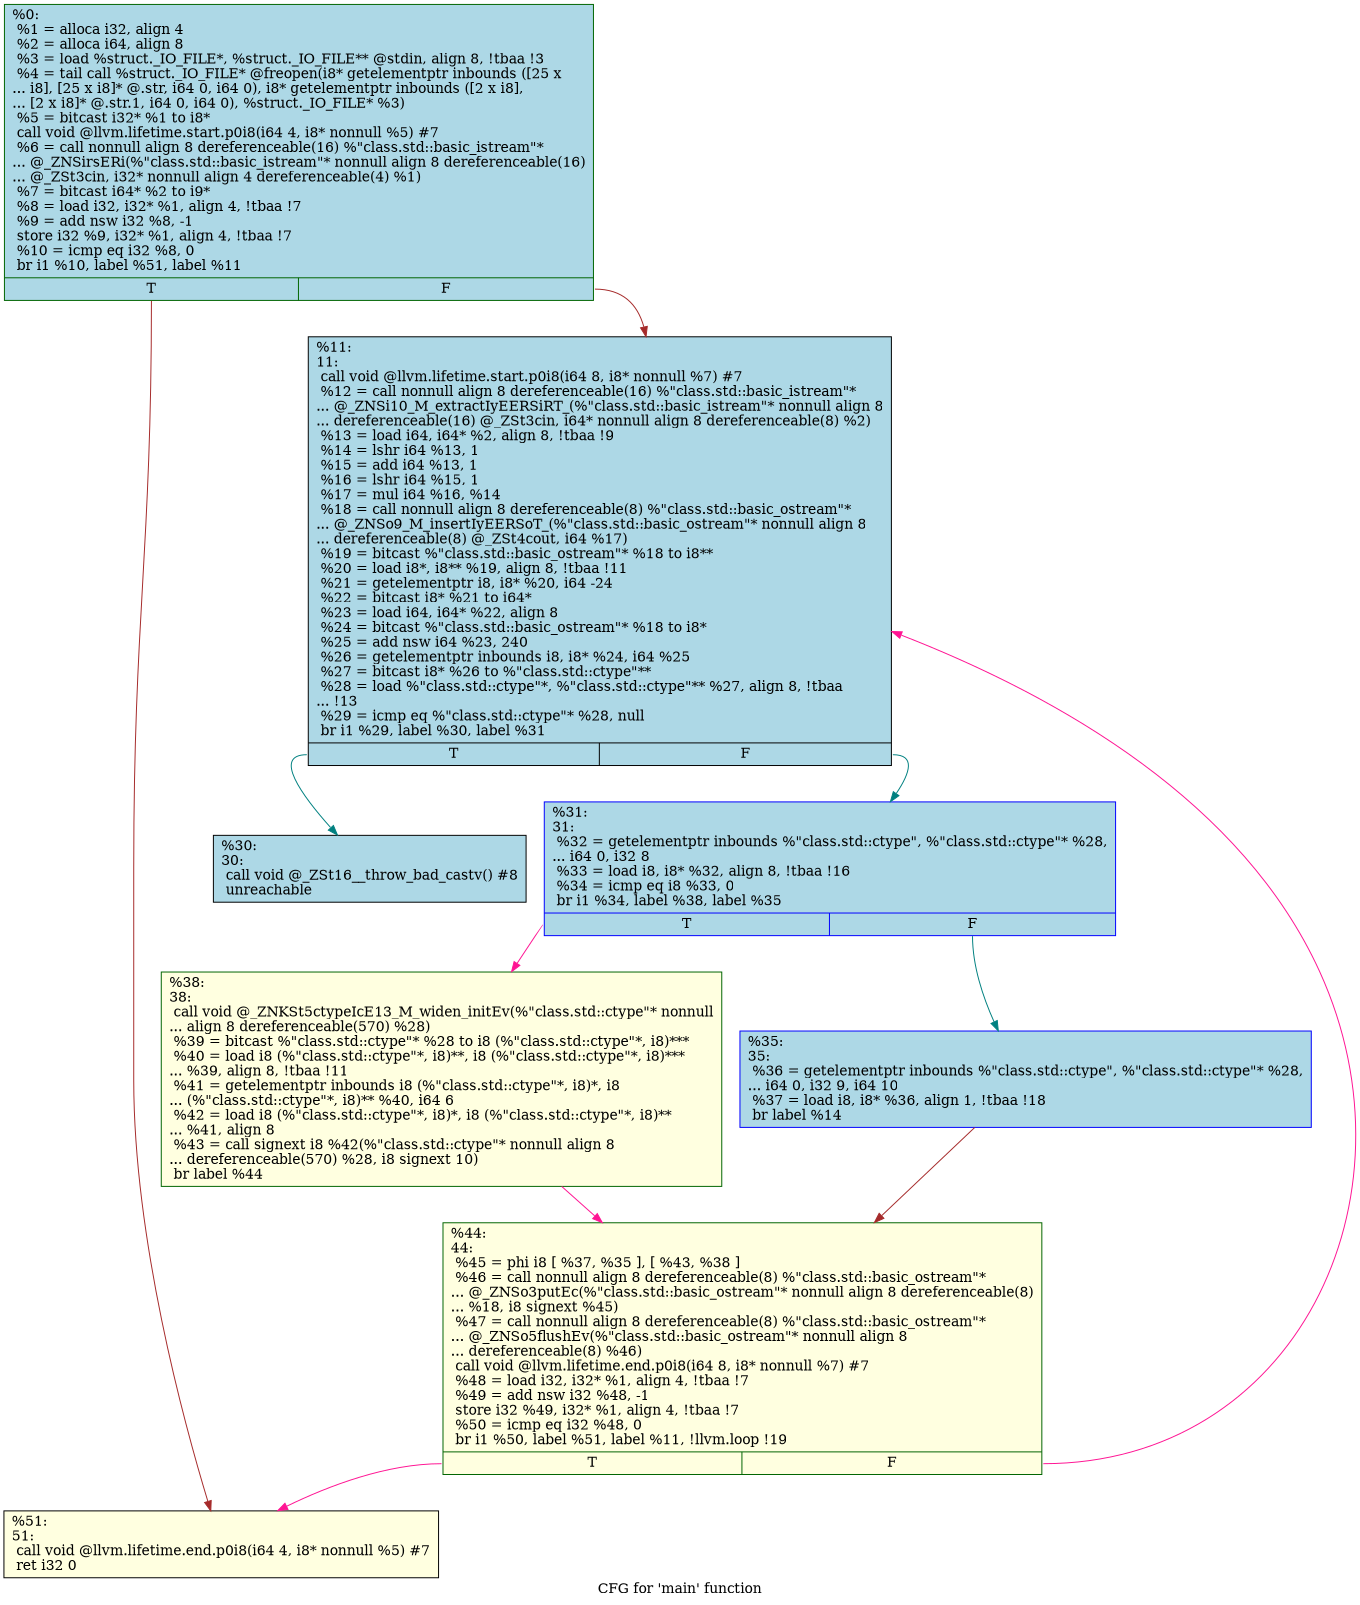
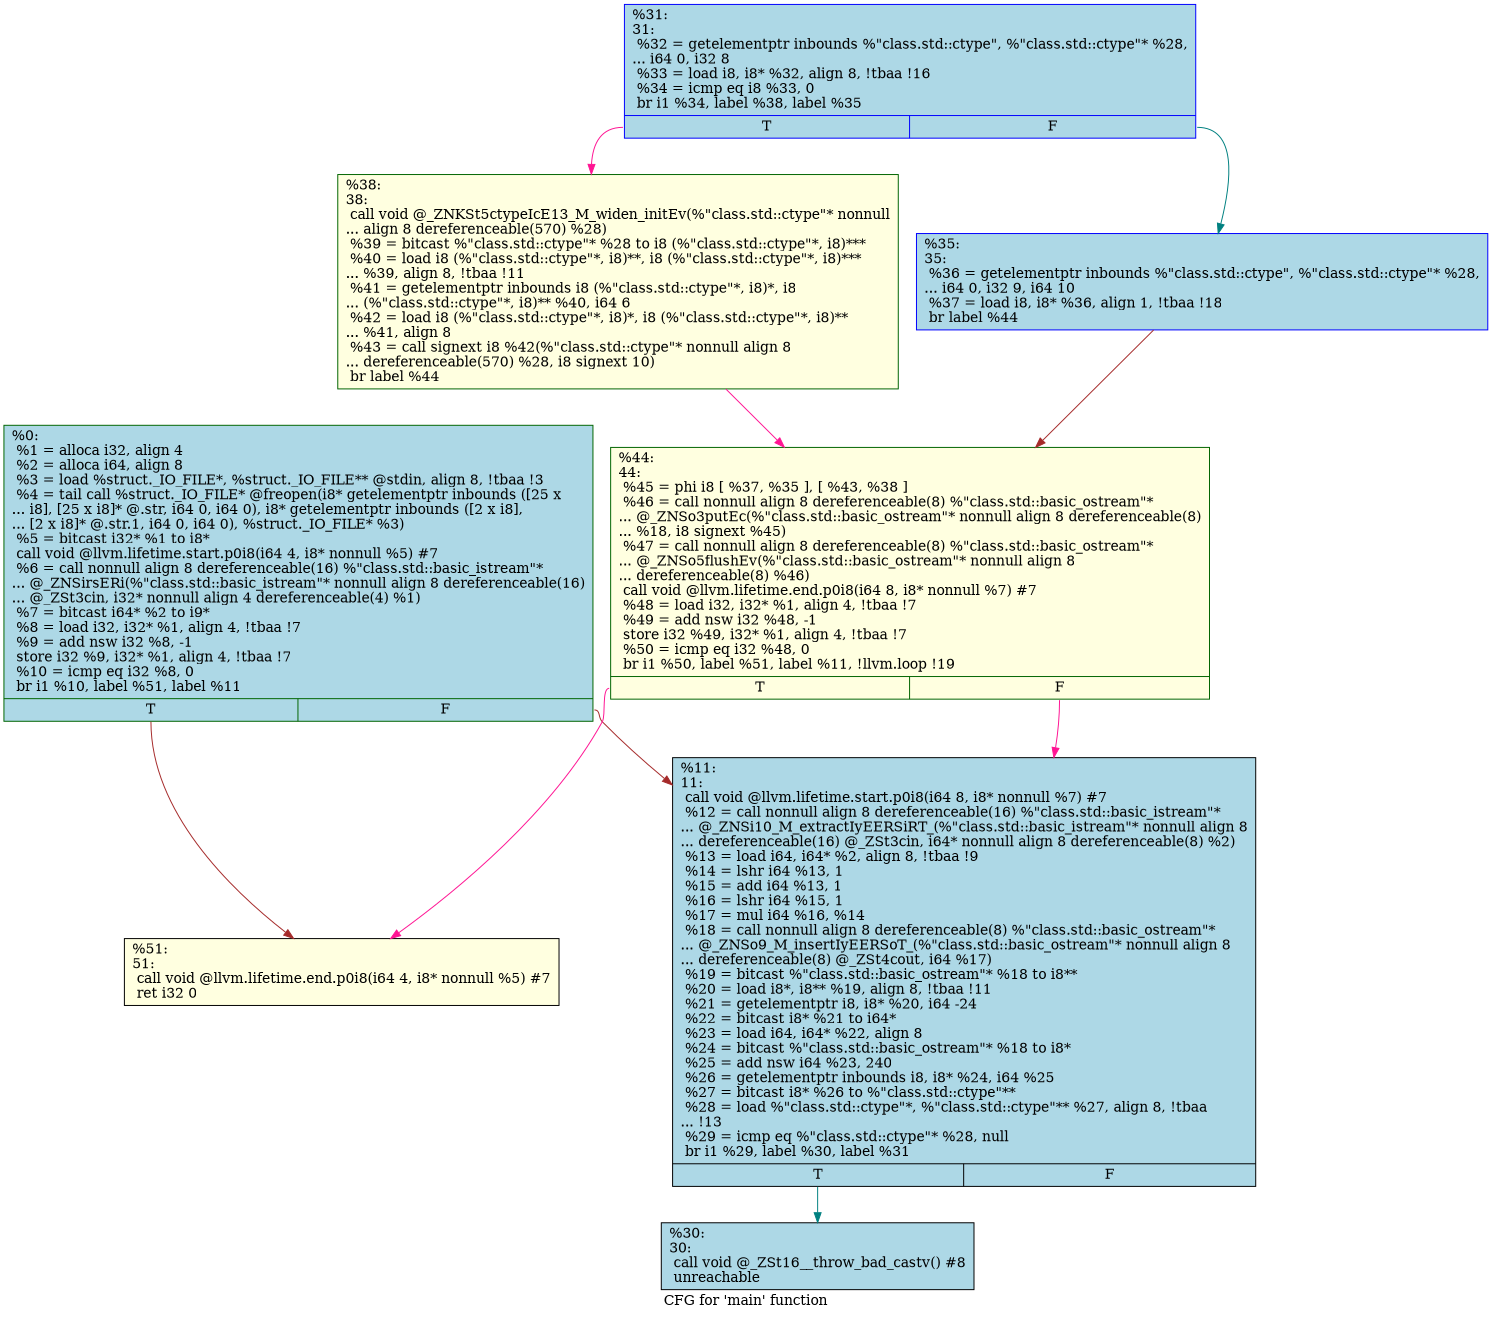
edge "%11:" -> "%31:": removed
node "%35:": text "br label %14" -> "br label %44"
